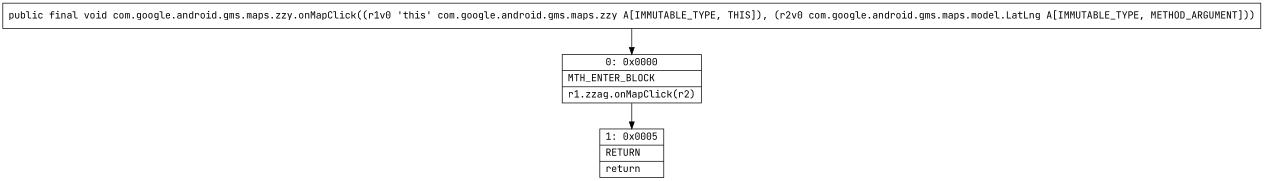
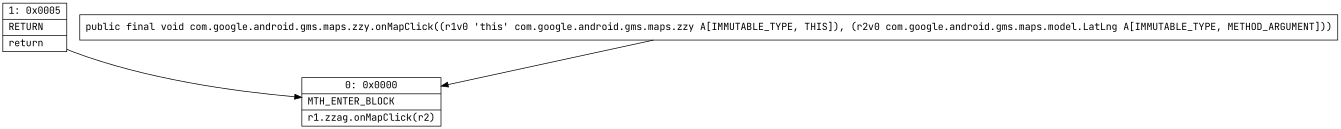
edge "0: 0x0000" -> "1: 0x0005": reversed
